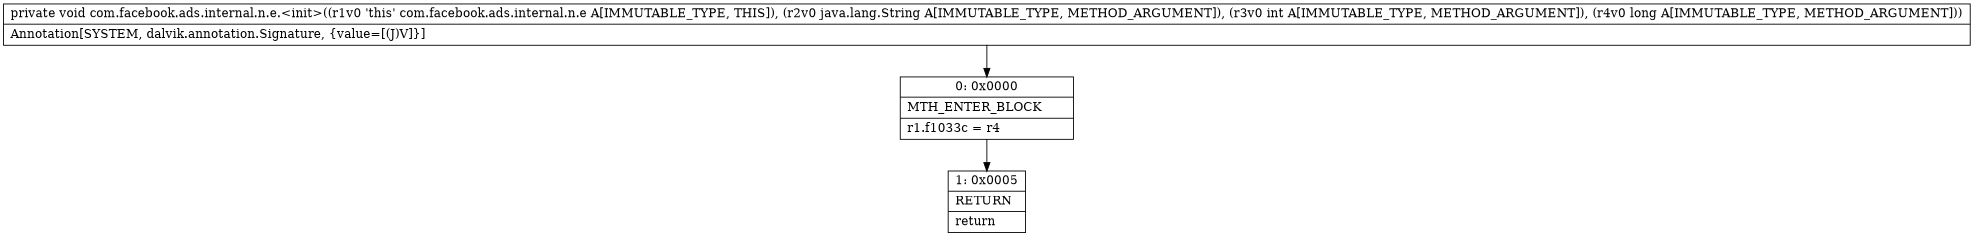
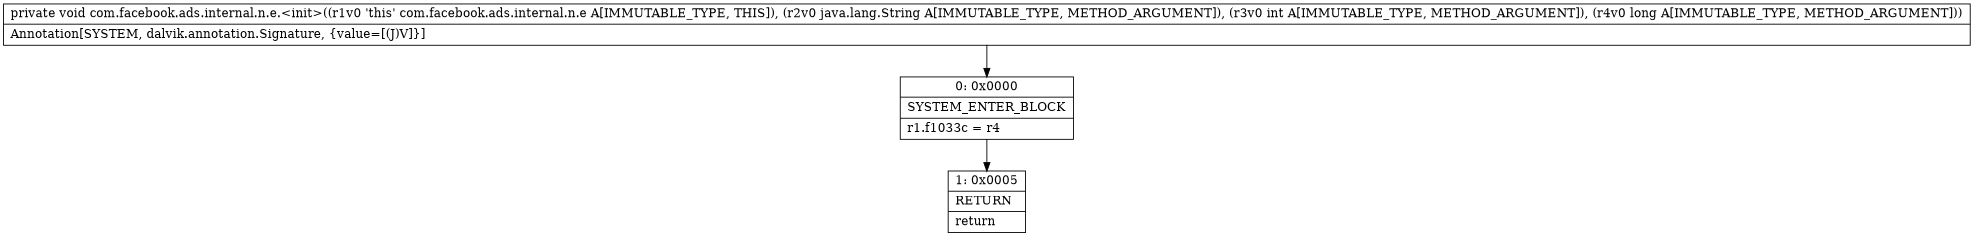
node "0: 0x0000": text "MTH_ENTER_BLOCK" -> "SYSTEM_ENTER_BLOCK"
